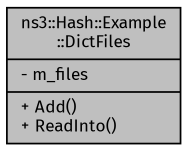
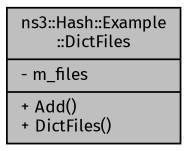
node "ns3::Hash::Example": text "+ ReadInto()" -> "+ DictFiles()"
